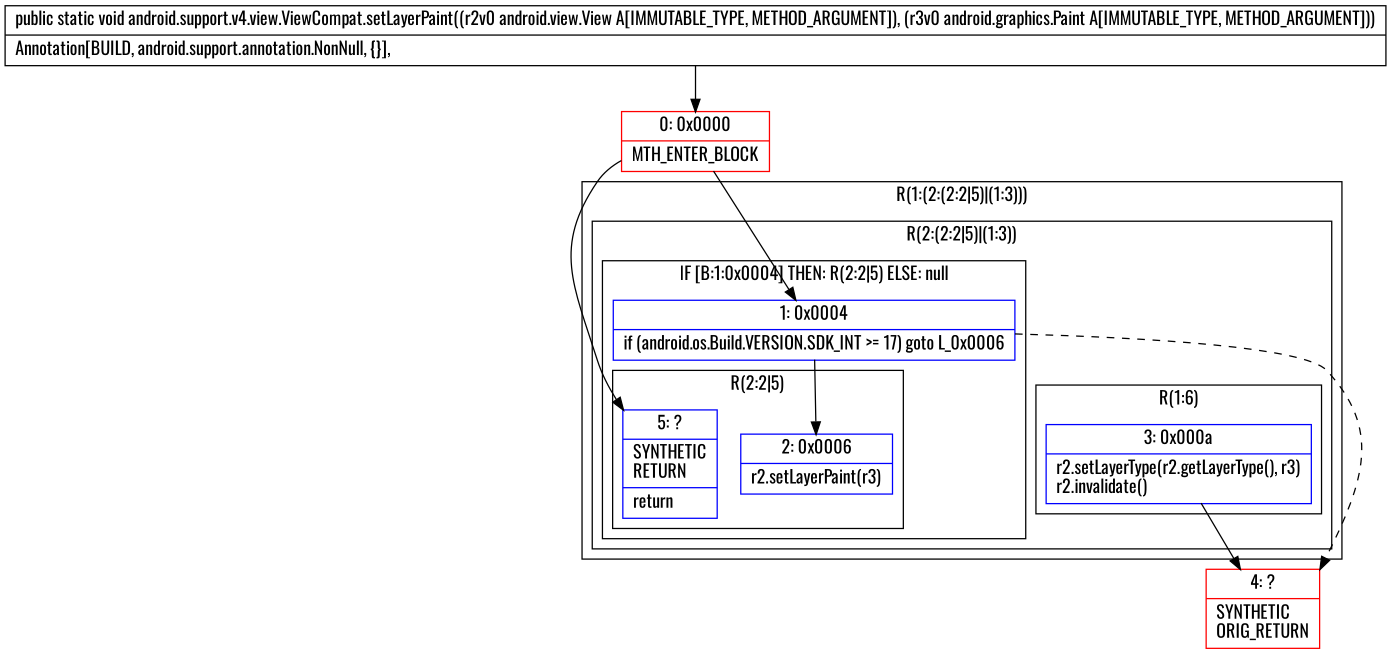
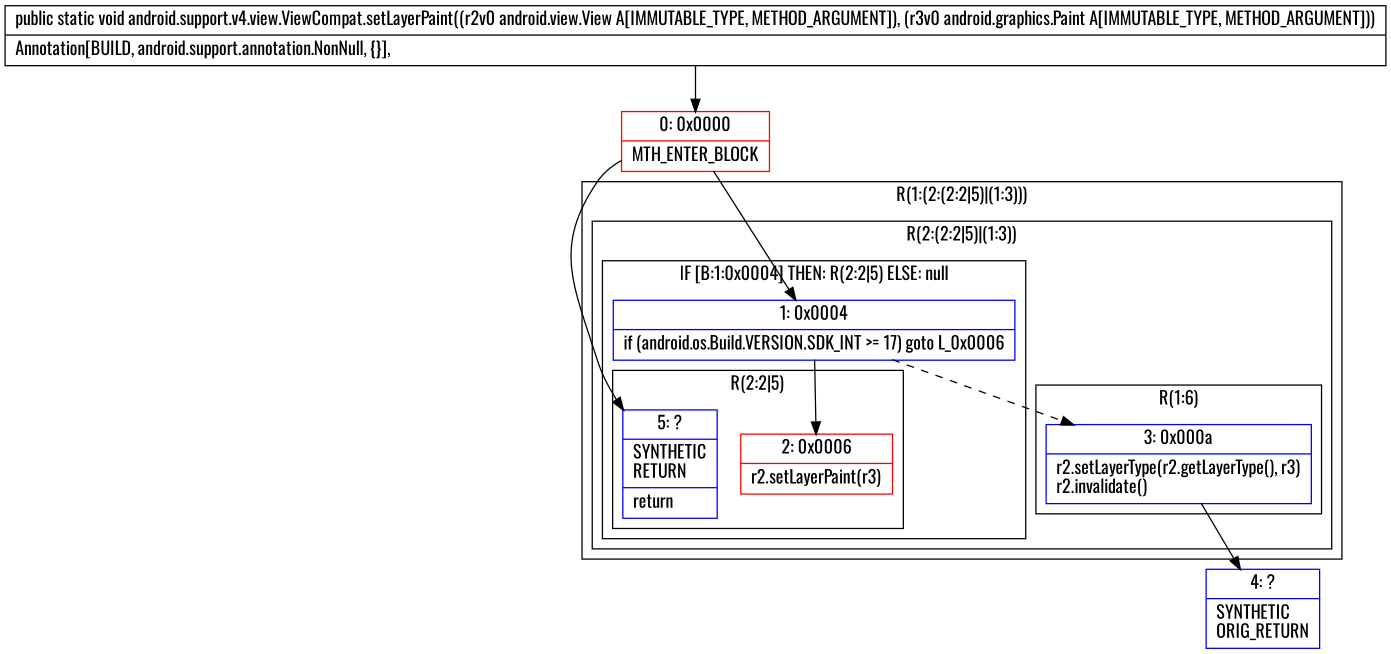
edge "1: 0x0004" -> "4: ?": now "1: 0x0004" -> "3: 0x000a"
node "2: 0x0006": color blue -> red
node "4: ?": color red -> blue
